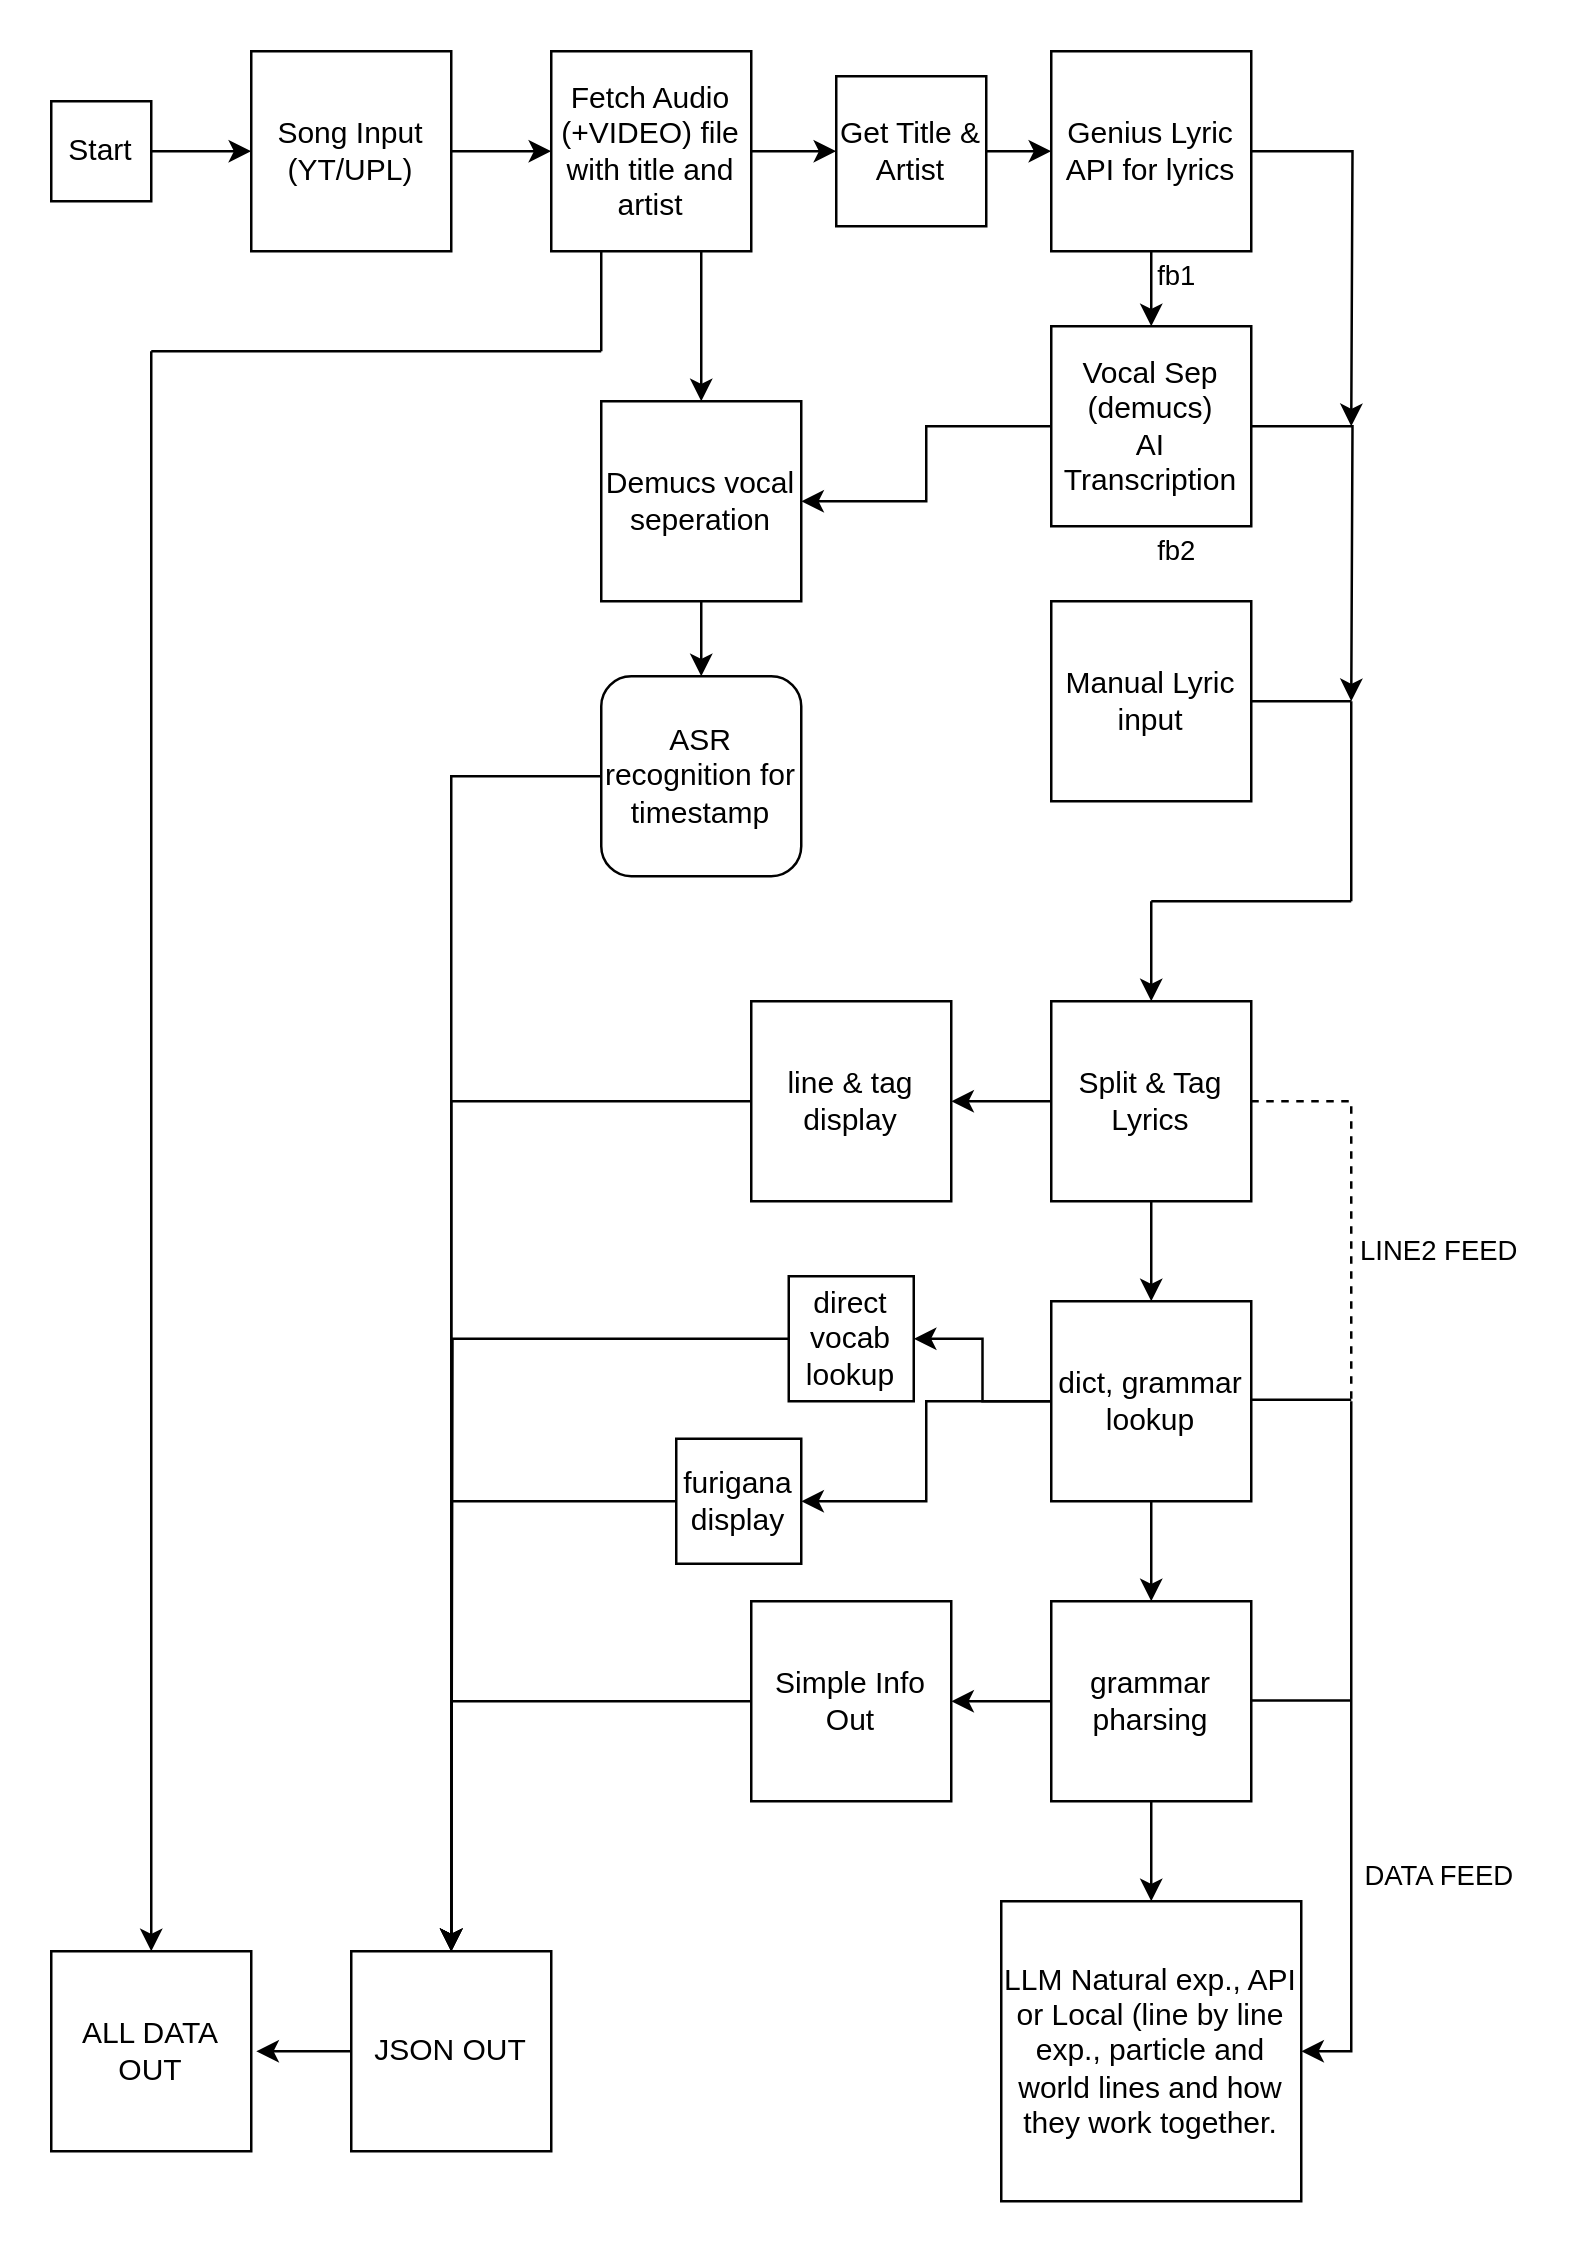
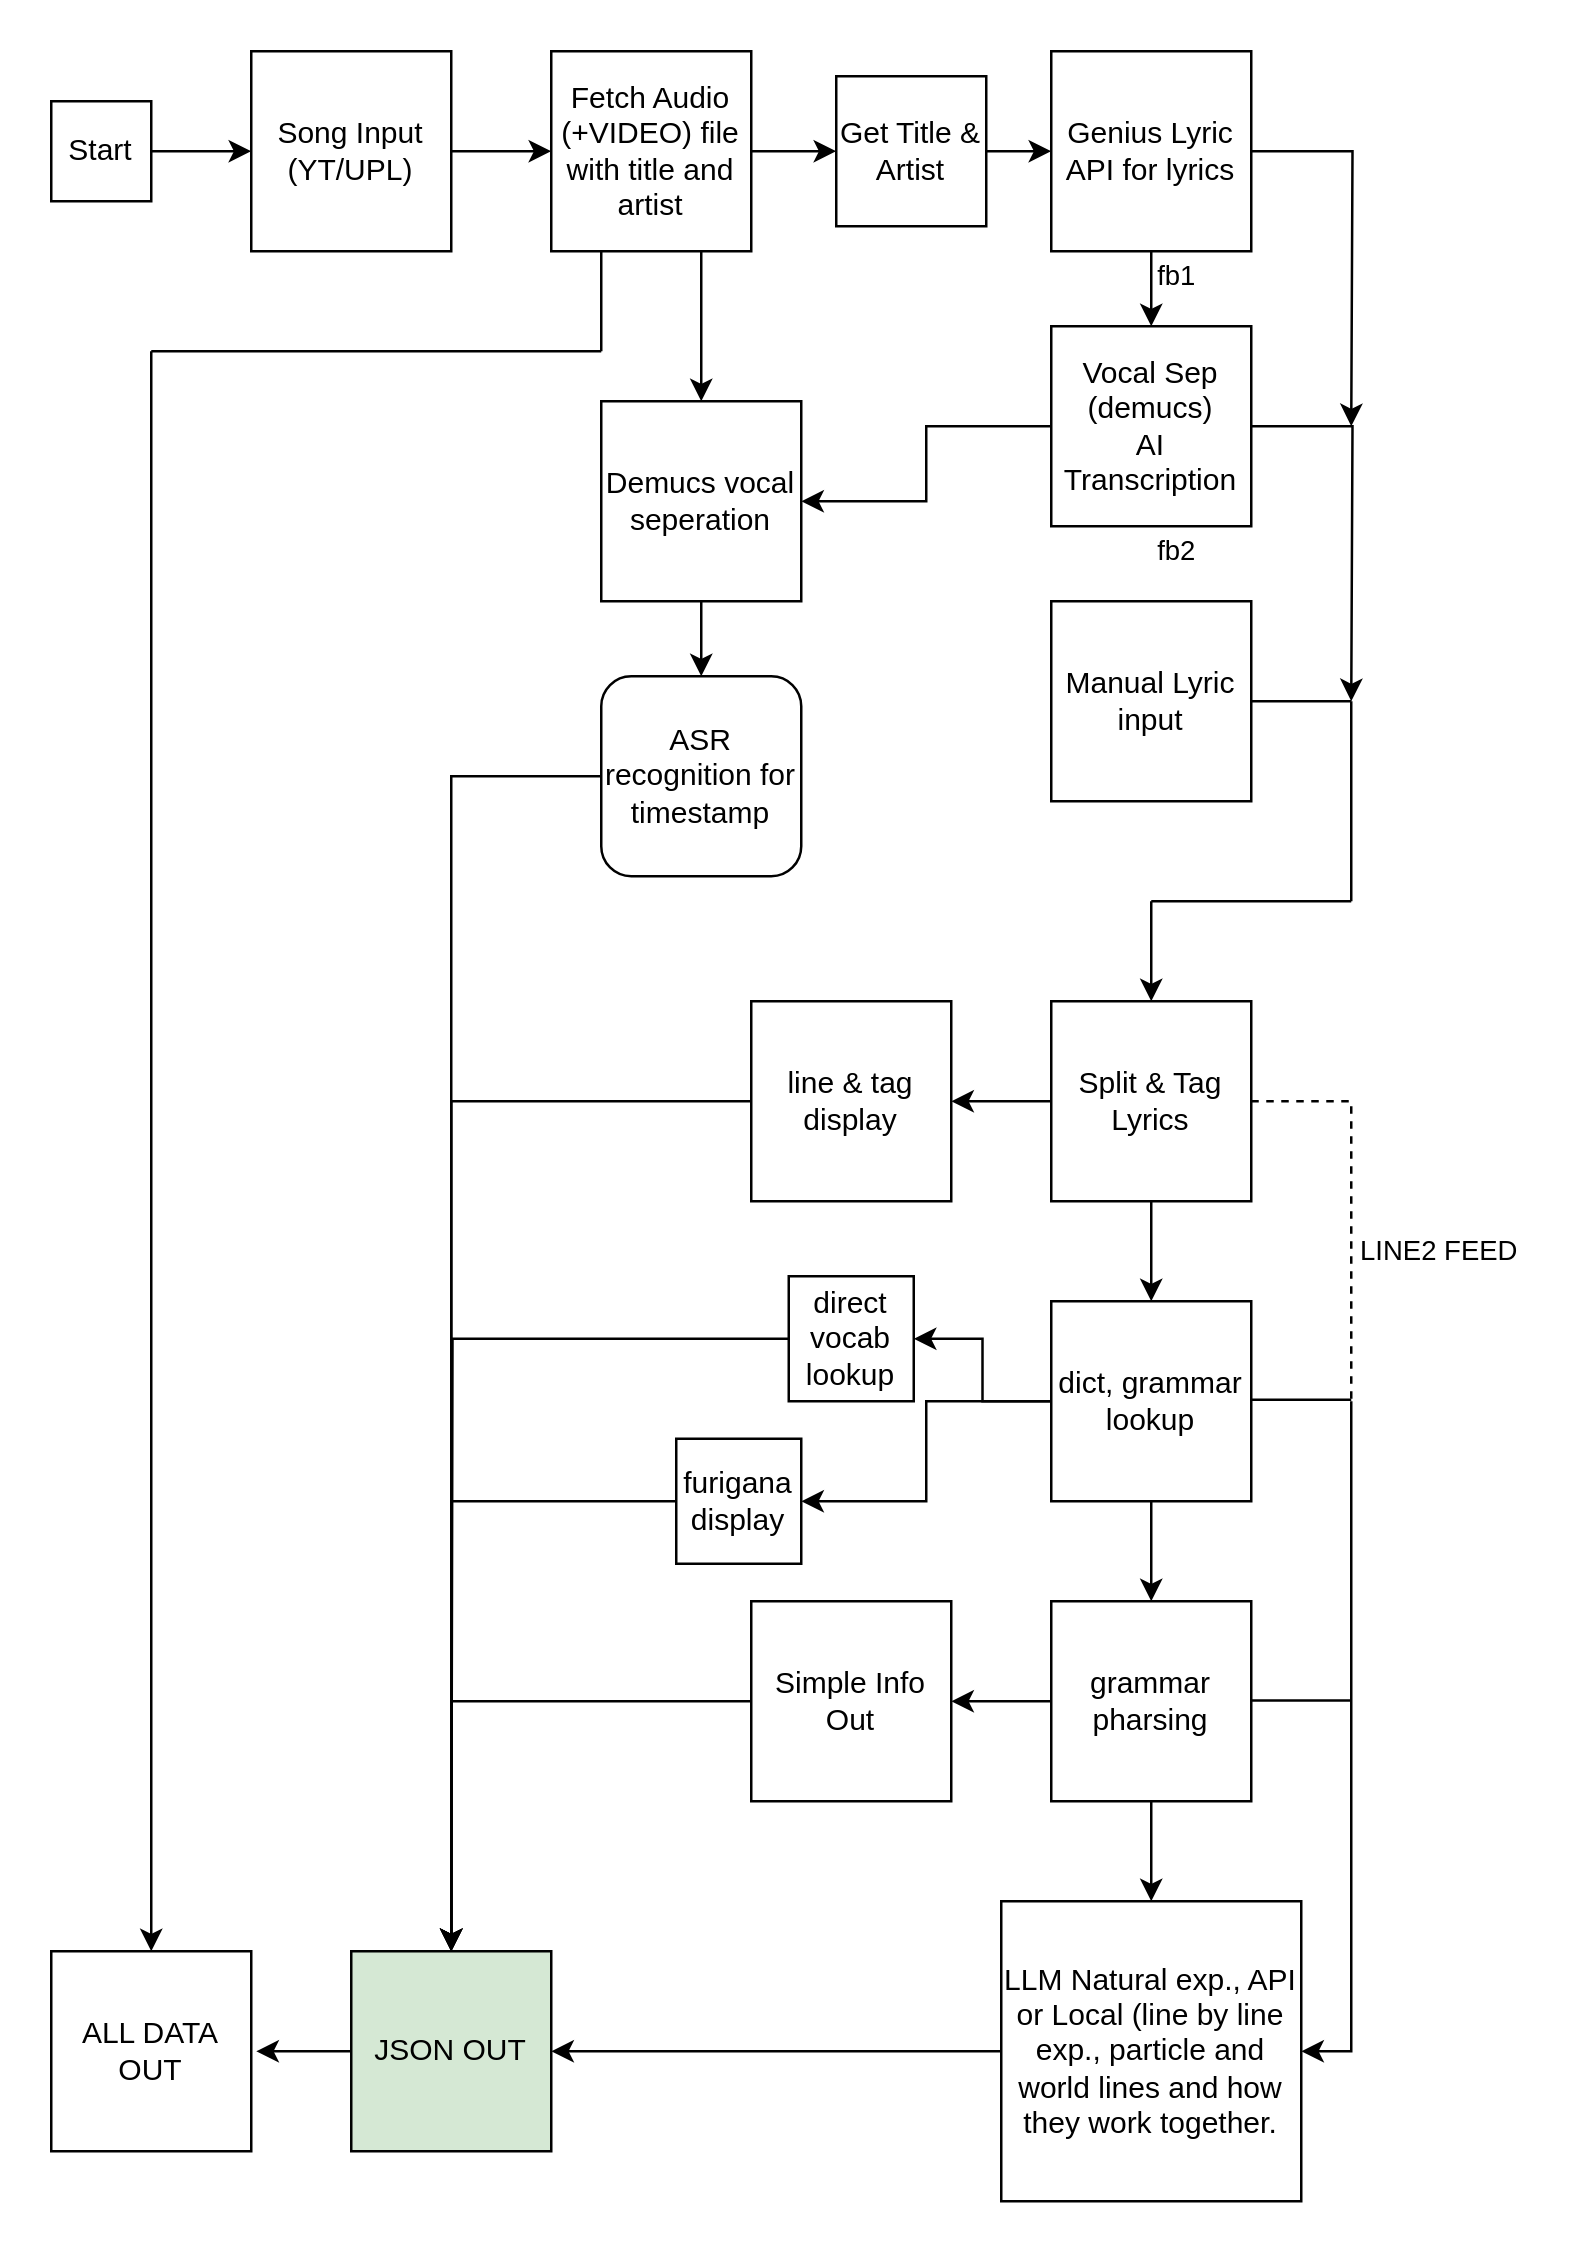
node "DATA FEED": removed
node "JSON OUT": fillcolor #ffffff -> #d5e8d4
edge "LLM Natural exp., API or Local (line by line exp., particle and world lines and how they work together." -> "JSON OUT": added
